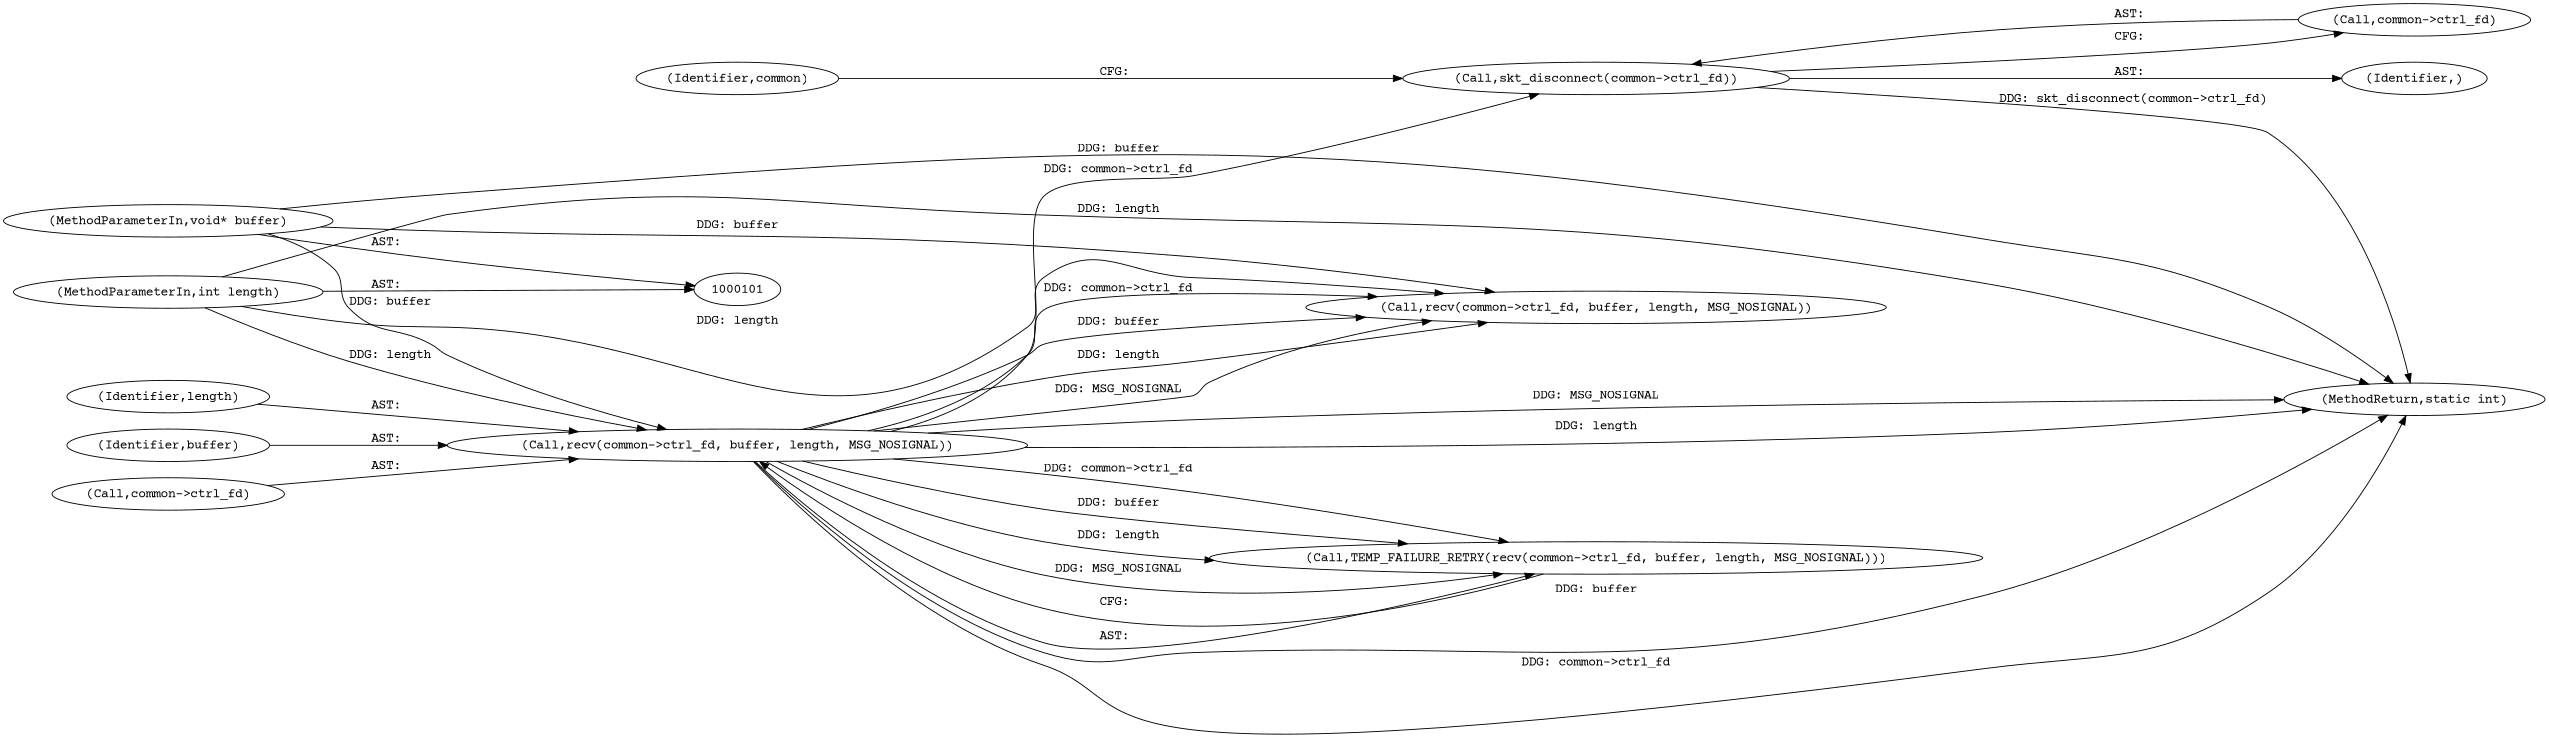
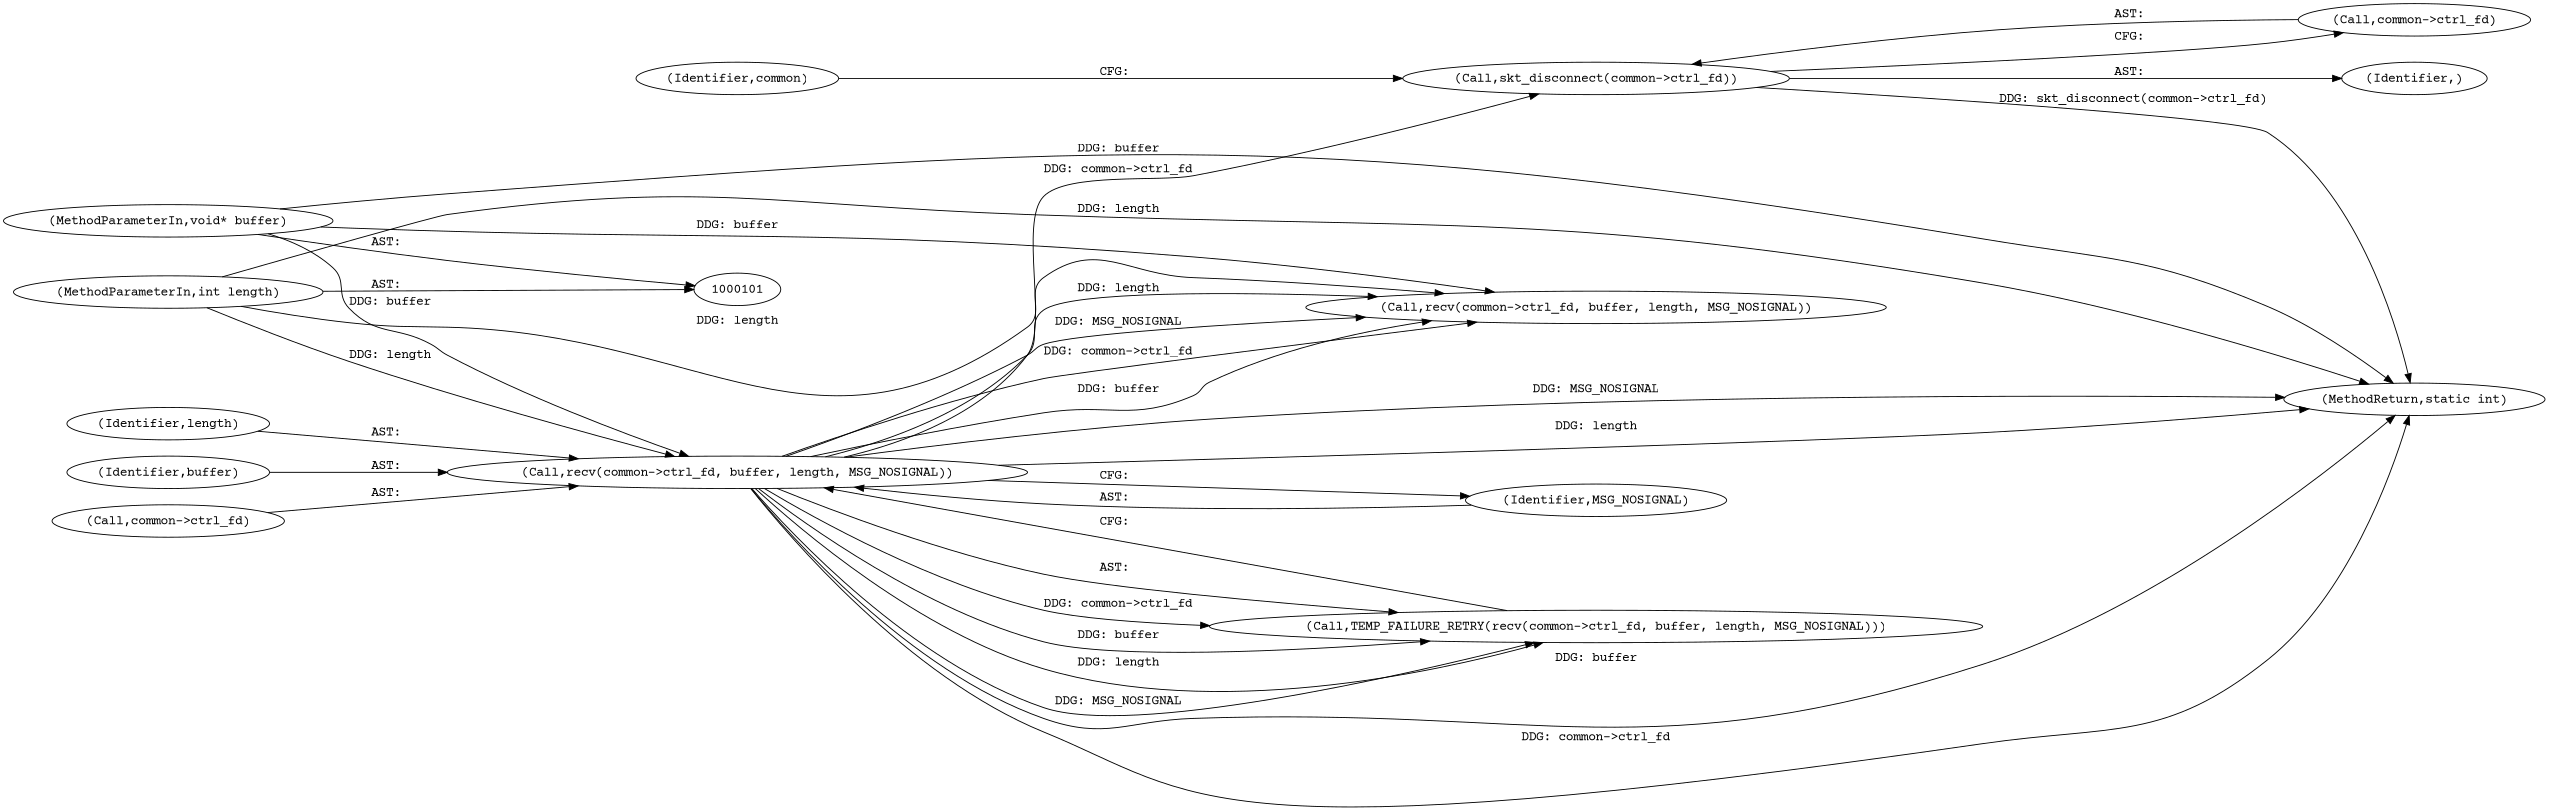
node "(Identifier,MSG_NOSIGNAL)": added
